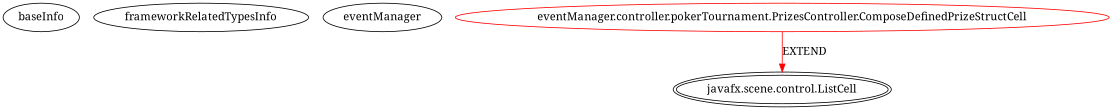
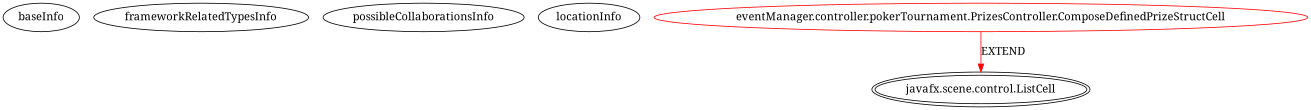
node "eventManager": label "eventManager" -> "possibleCollaborationsInfo"
node "locationInfo": added
